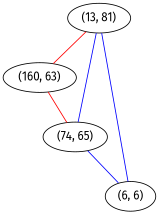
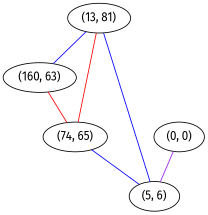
edge "(13, 81)" -- "(160, 63)": color red -> blue
edge "(13, 81)" -- "(74, 65)": color blue -> red
node "(0, 0)": added
node "(6, 6)": label "(6, 6)" -> "(5, 6)"
